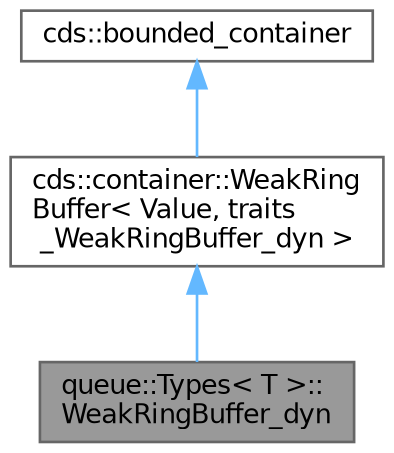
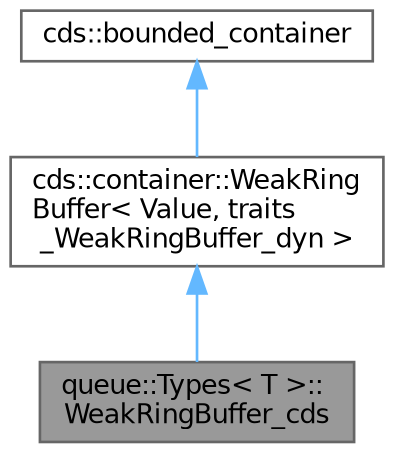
node "queue::Types< T >:: WeakRingBuffer_dyn": label "queue::Types< T >:: WeakRingBuffer_dyn" -> "queue::Types< T >:: WeakRingBuffer_cds"
